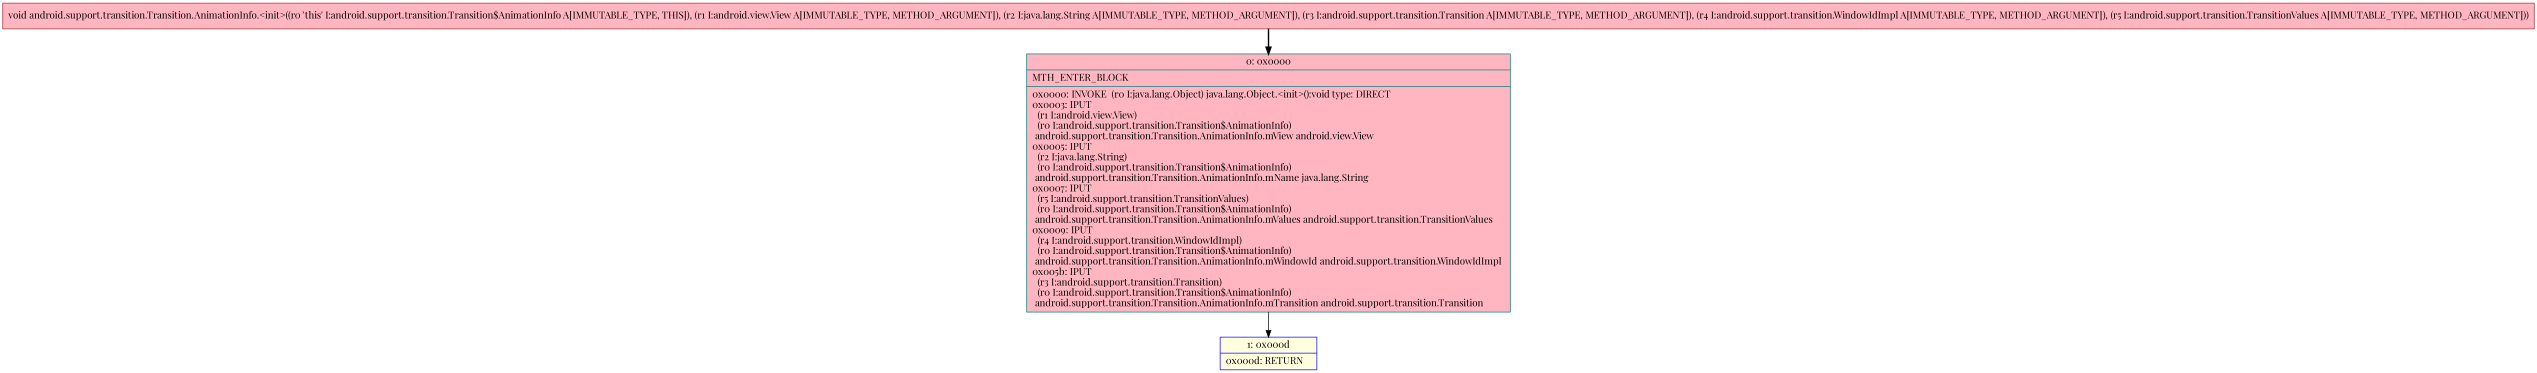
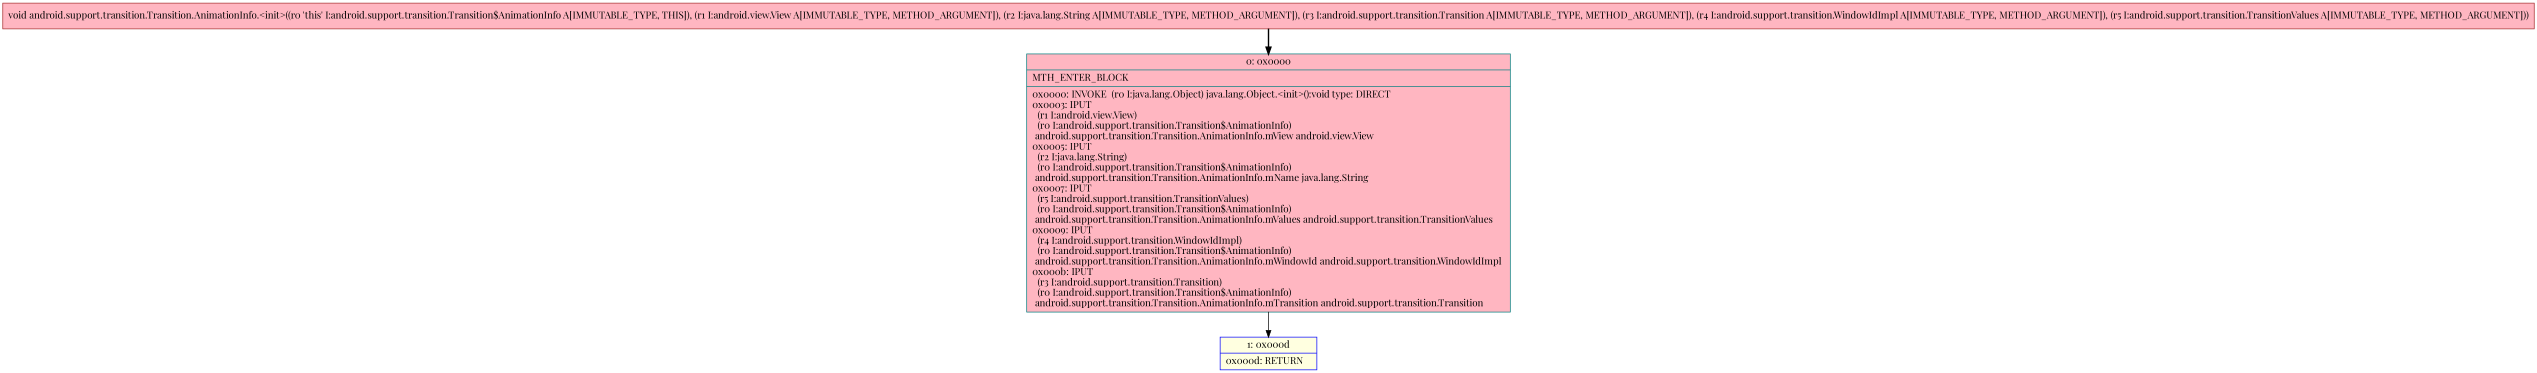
node "0: 0x0000": text "0x005b: IPUT" -> "0x000b: IPUT"
